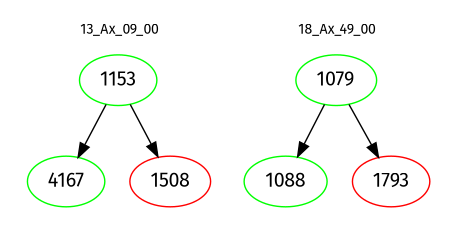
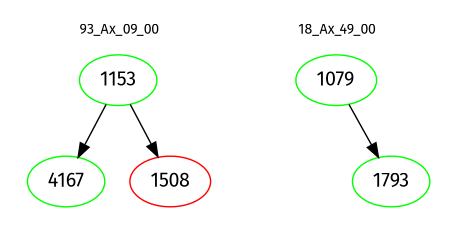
cluster "13_Ax_09_00": label "13_Ax_09_00" -> "93_Ax_09_00"
node "1088": removed
node "1793": color red -> green
